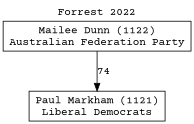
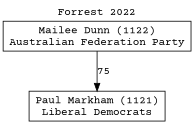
edge "Mailee Dunn (1122) Australian Federation Party" -> "Paul Markham (1121) Liberal Democrats": label "74" -> "75"
